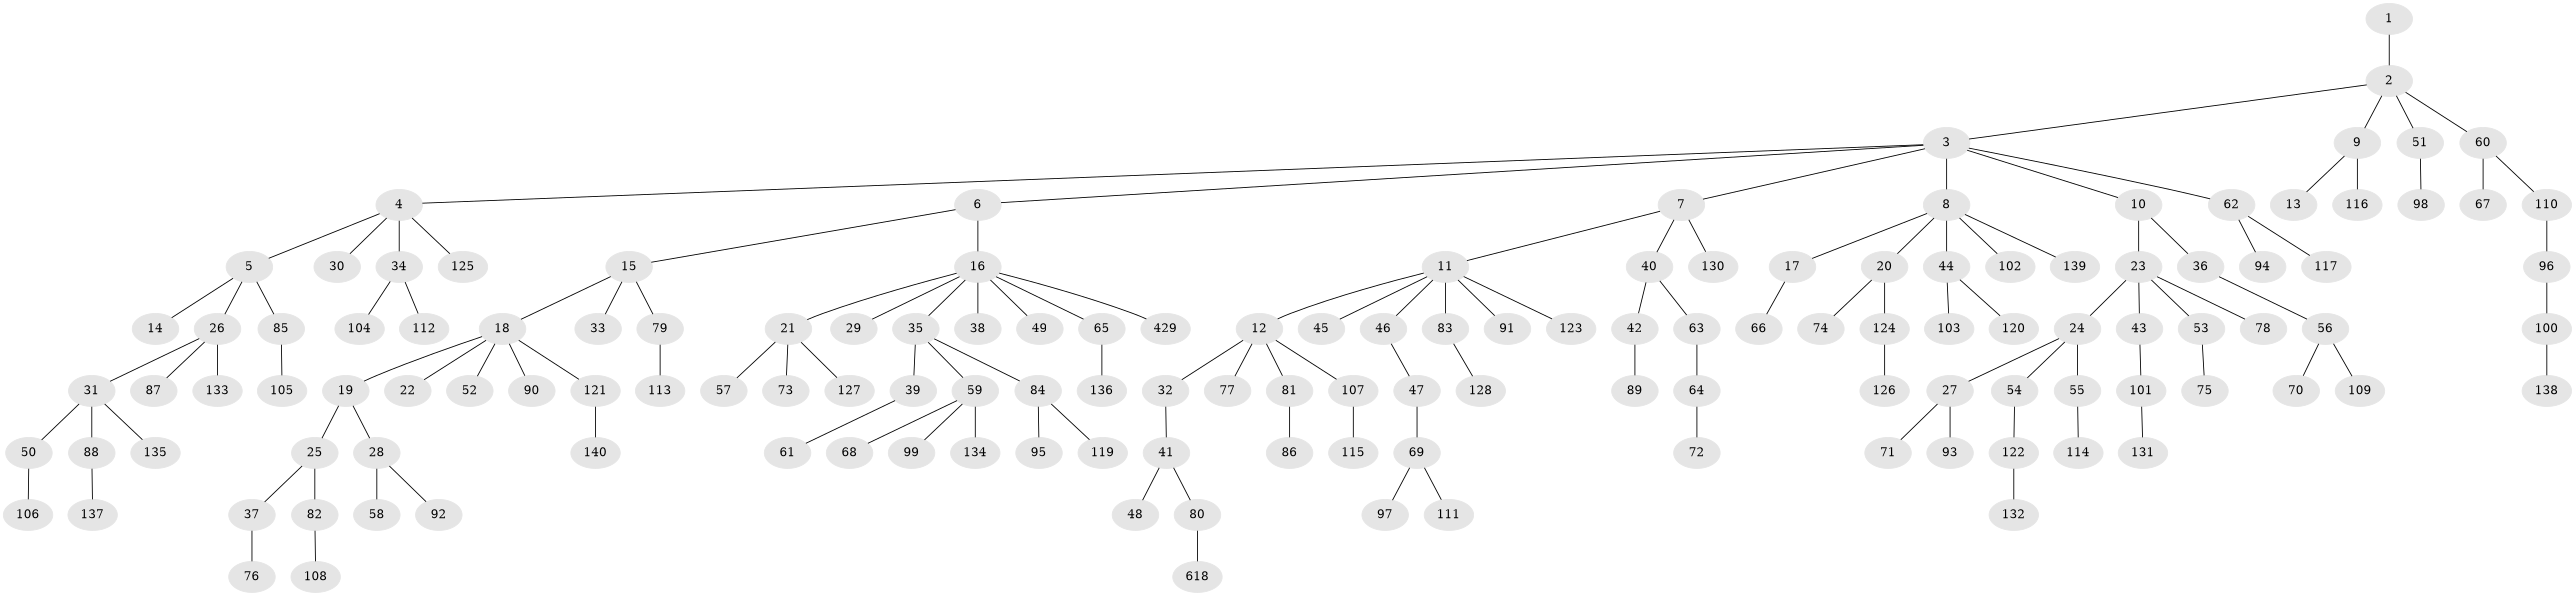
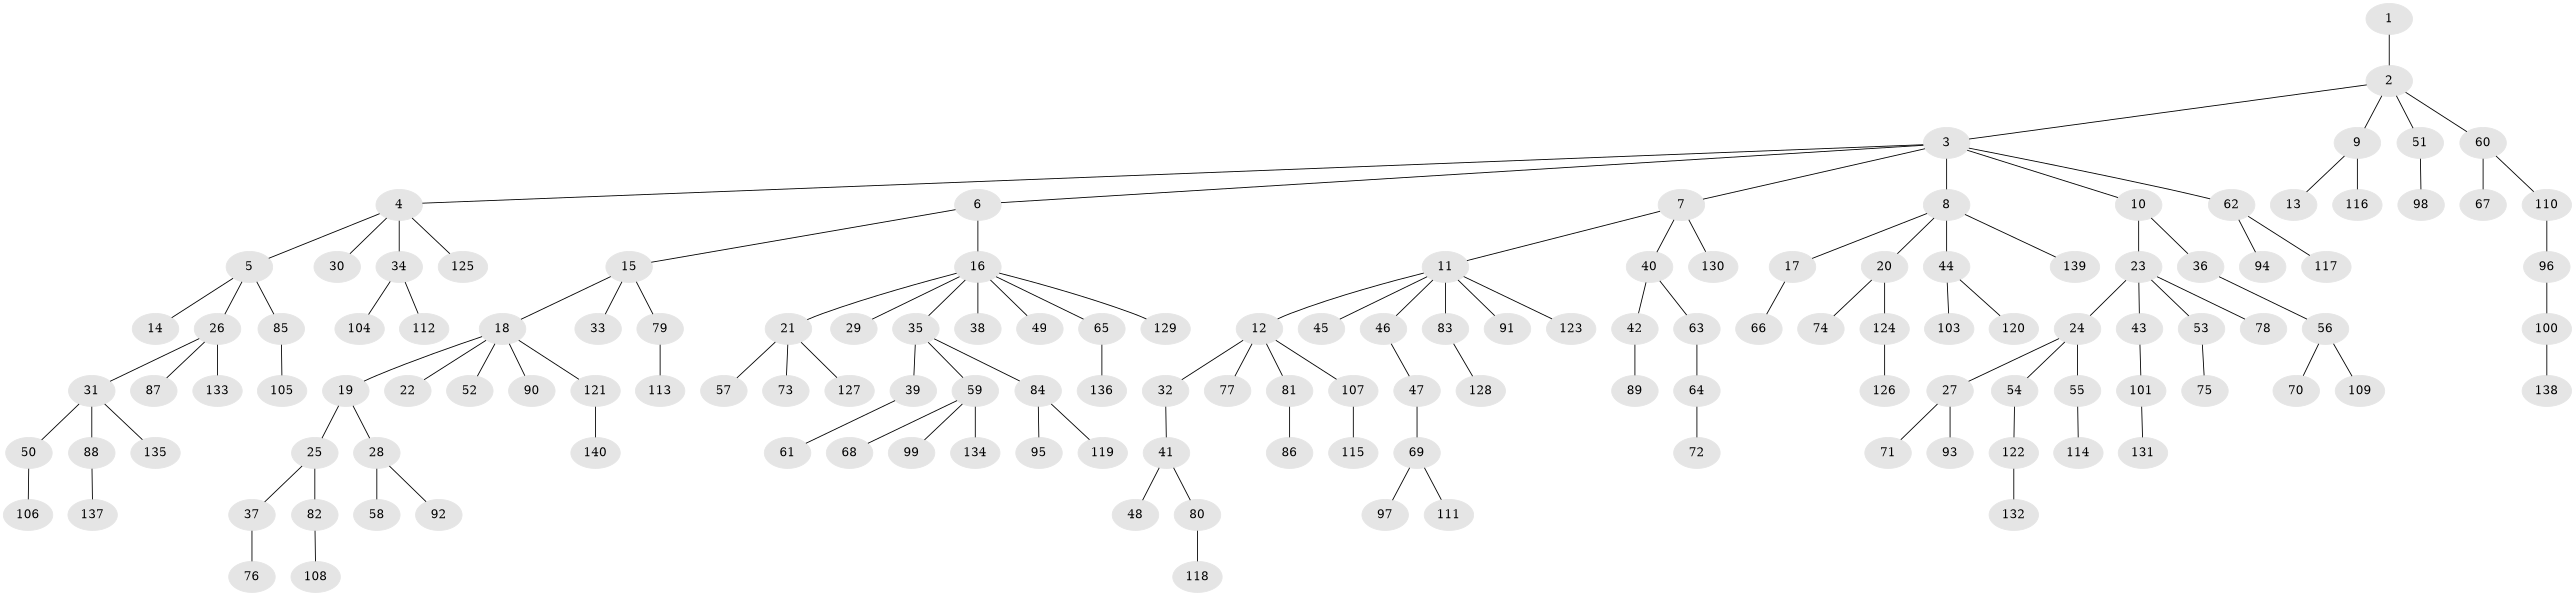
node "102": removed
node "429": label "429" -> "129"
node "618": label "618" -> "118"
